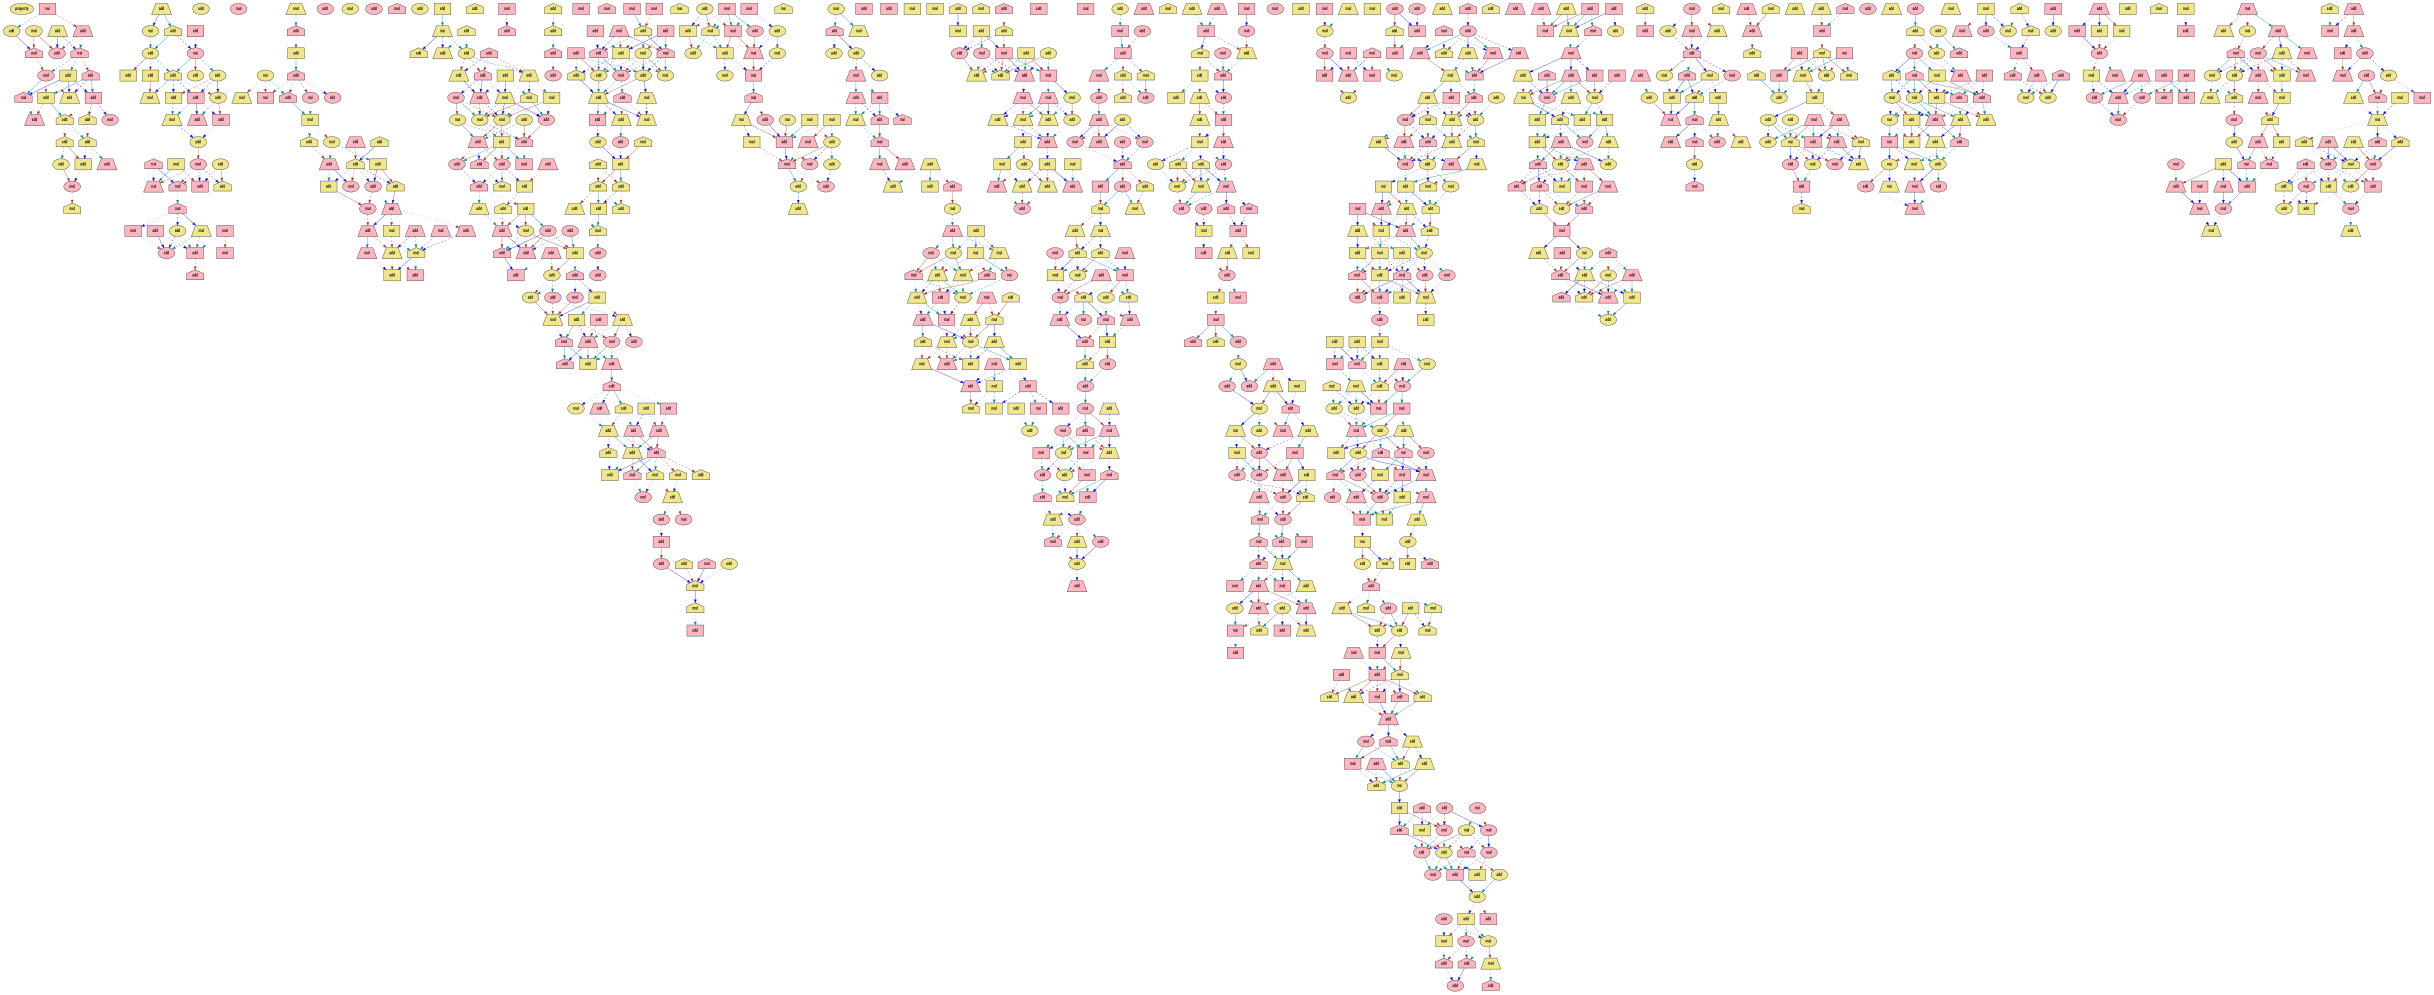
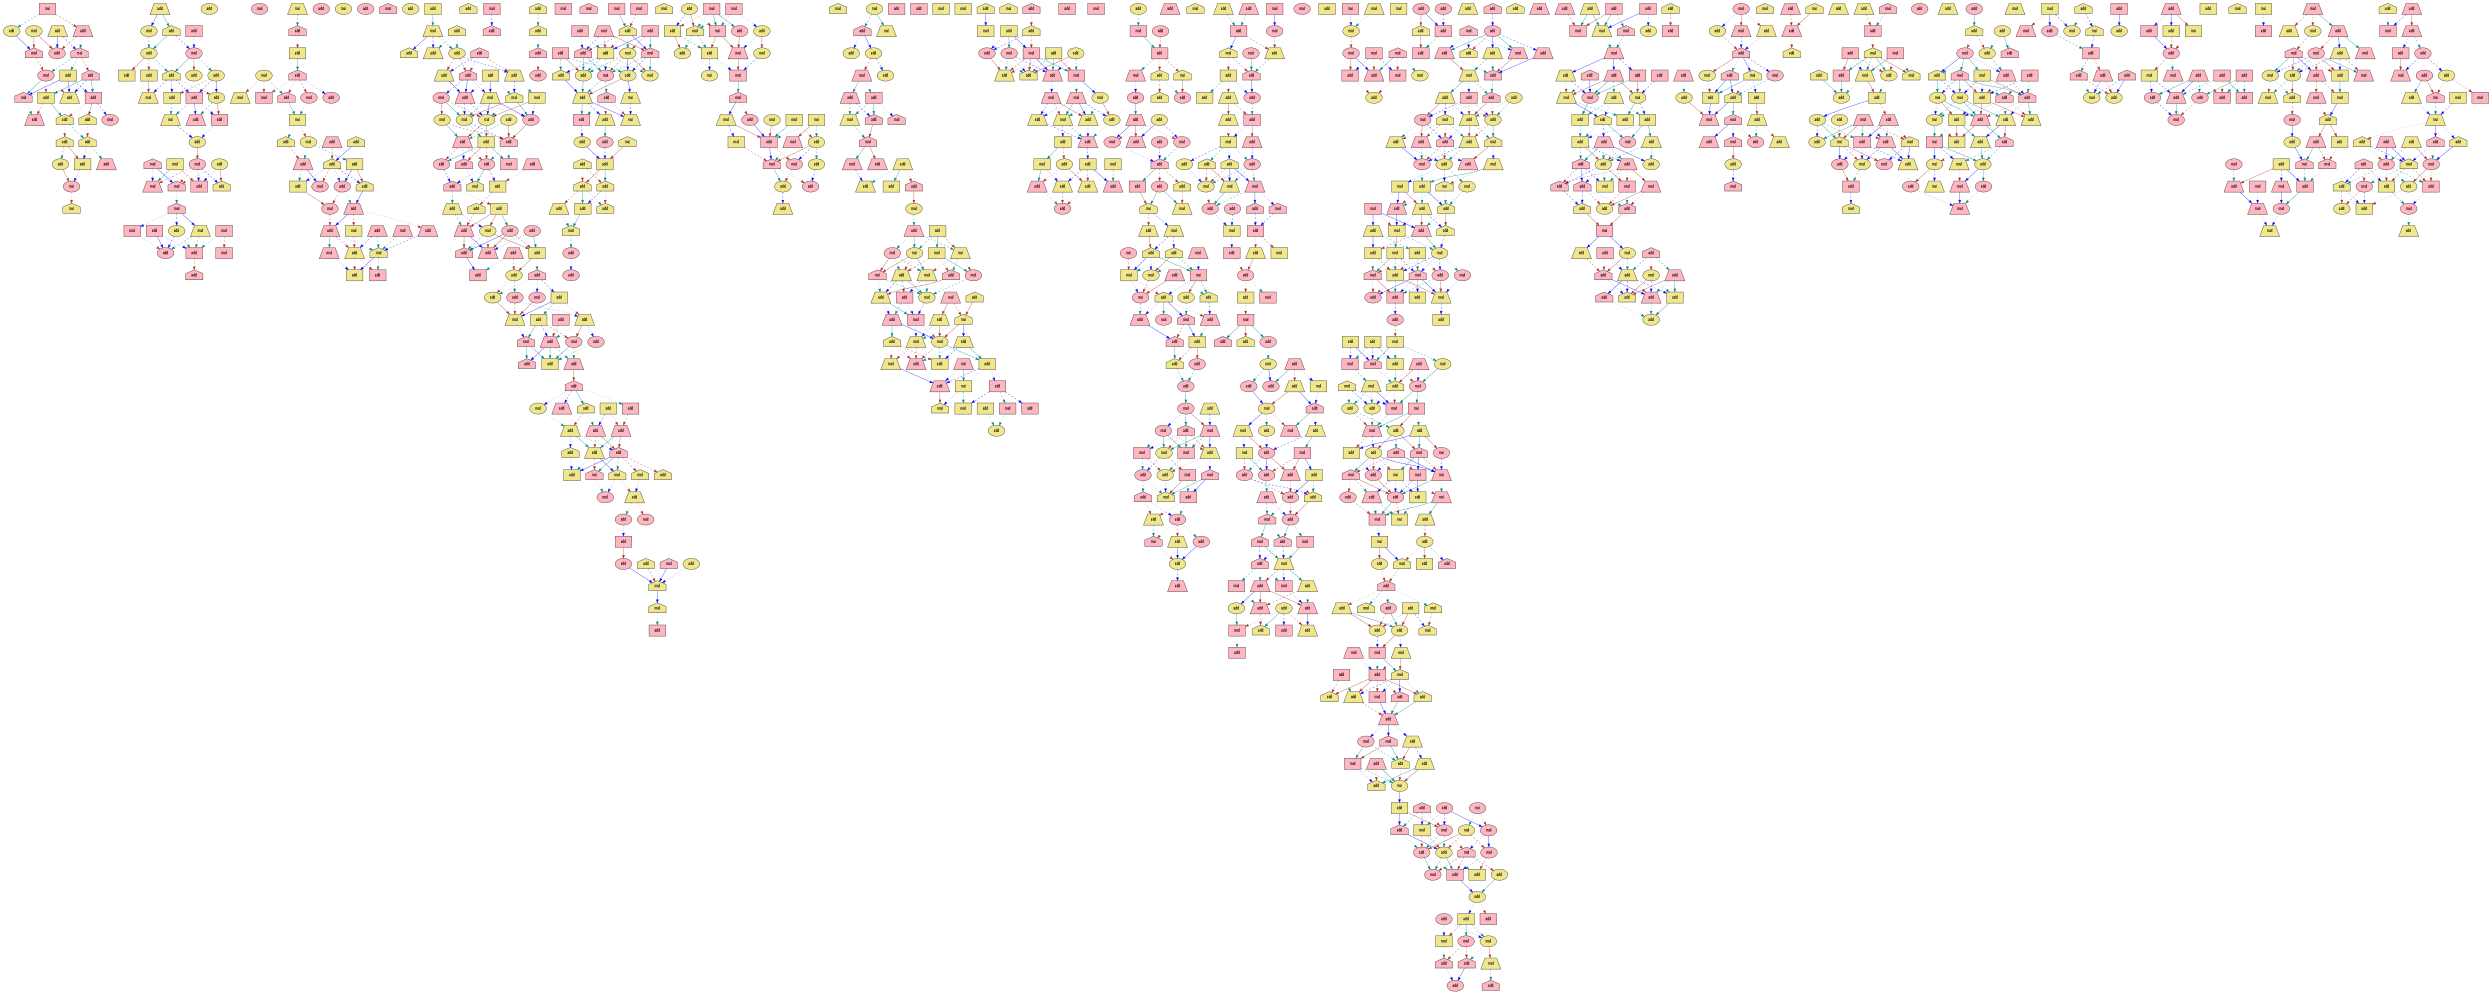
node "property": removed
